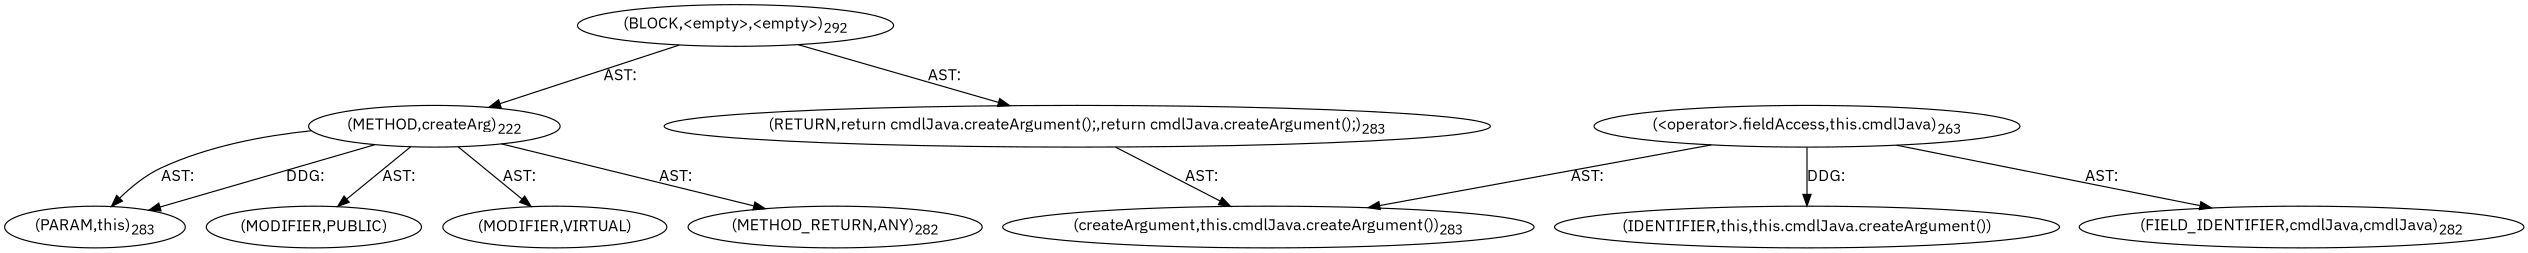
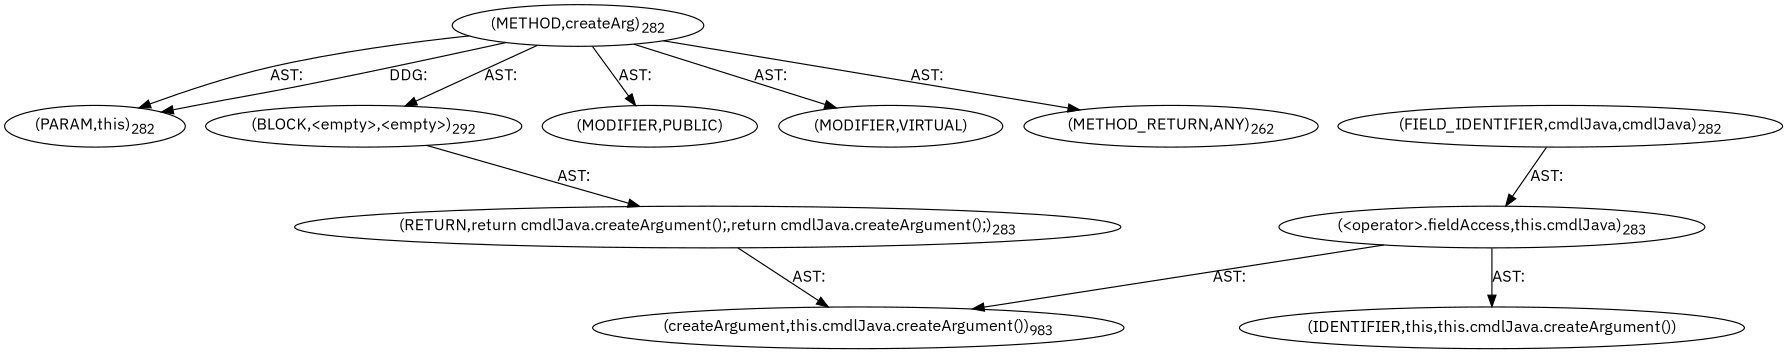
edge "(BLOCK,<empty>,<empty>)" -> "(METHOD,createArg)": reversed
node "(METHOD,createArg)": text "222" -> "282"
node "(<operator>.fieldAccess,this.cmdlJava)": text "263" -> "283"
edge "(<operator>.fieldAccess,this.cmdlJava)" -> "(FIELD_IDENTIFIER,cmdlJava,cmdlJava)": reversed
edge "(<operator>.fieldAccess,this.cmdlJava)" -> "(IDENTIFIER,this,this.cmdlJava.createArgument())": label "DDG: " -> "AST: "
node "(PARAM,this)": text "283" -> "282"
node "(METHOD_RETURN,ANY)": text "282" -> "262"
node "(createArgument,this.cmdlJava.createArgument())": text "283" -> "983"
